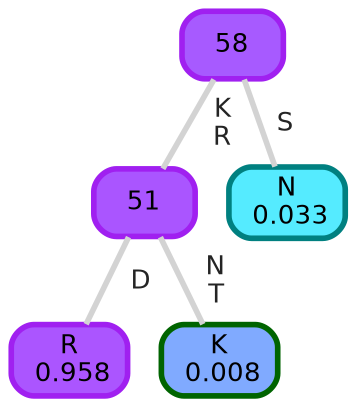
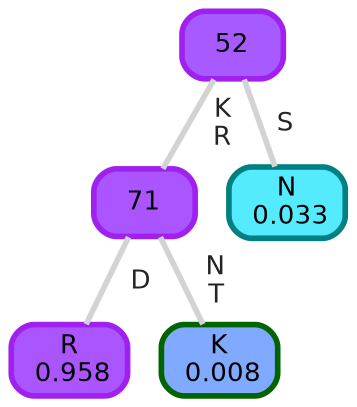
node "58": label "58" -> "52"
node "51": label "51" -> "71"
